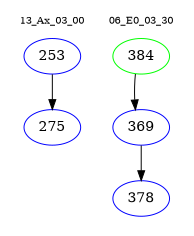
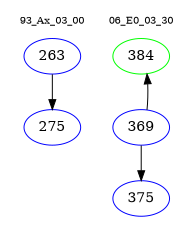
cluster "13_Ax_03_00": label "13_Ax_03_00" -> "93_Ax_03_00"
node "253": label "253" -> "263"
edge "384" -> "369": reversed
node "378": label "378" -> "375"
